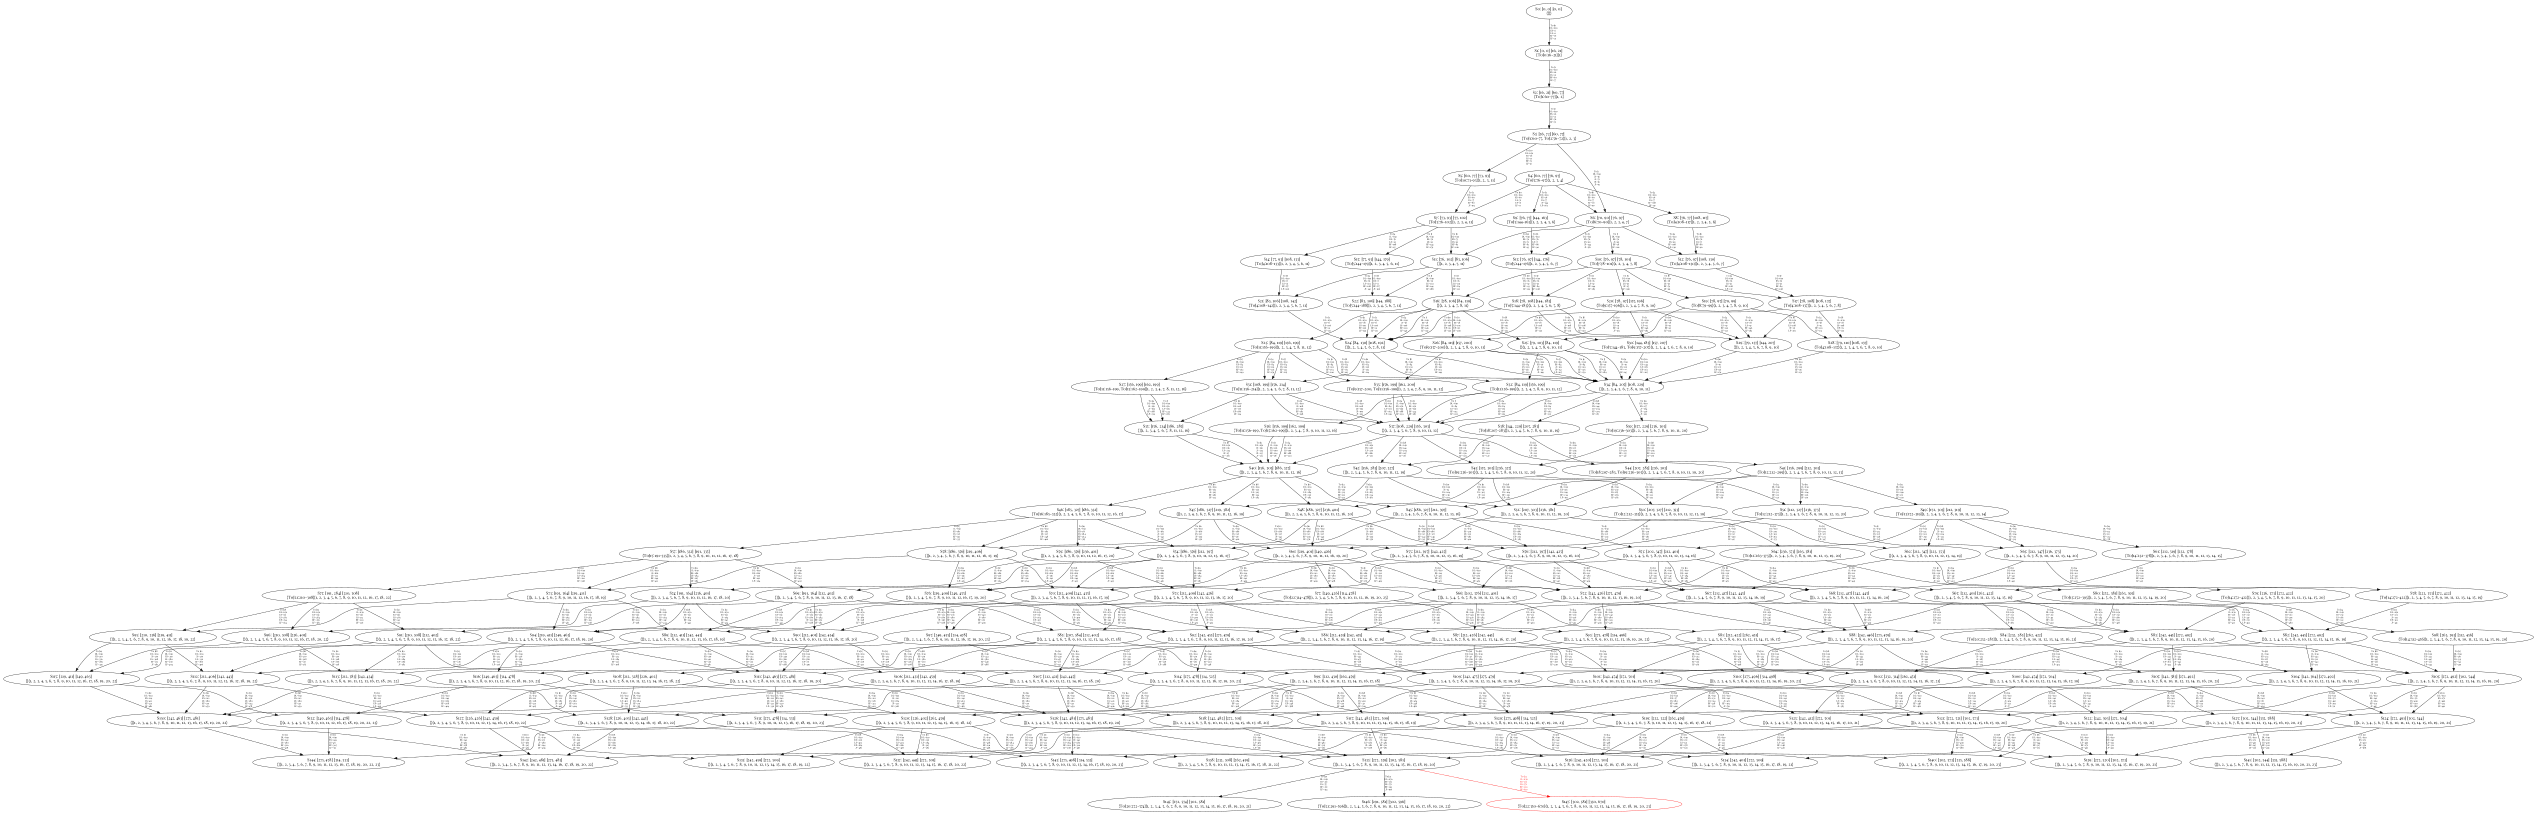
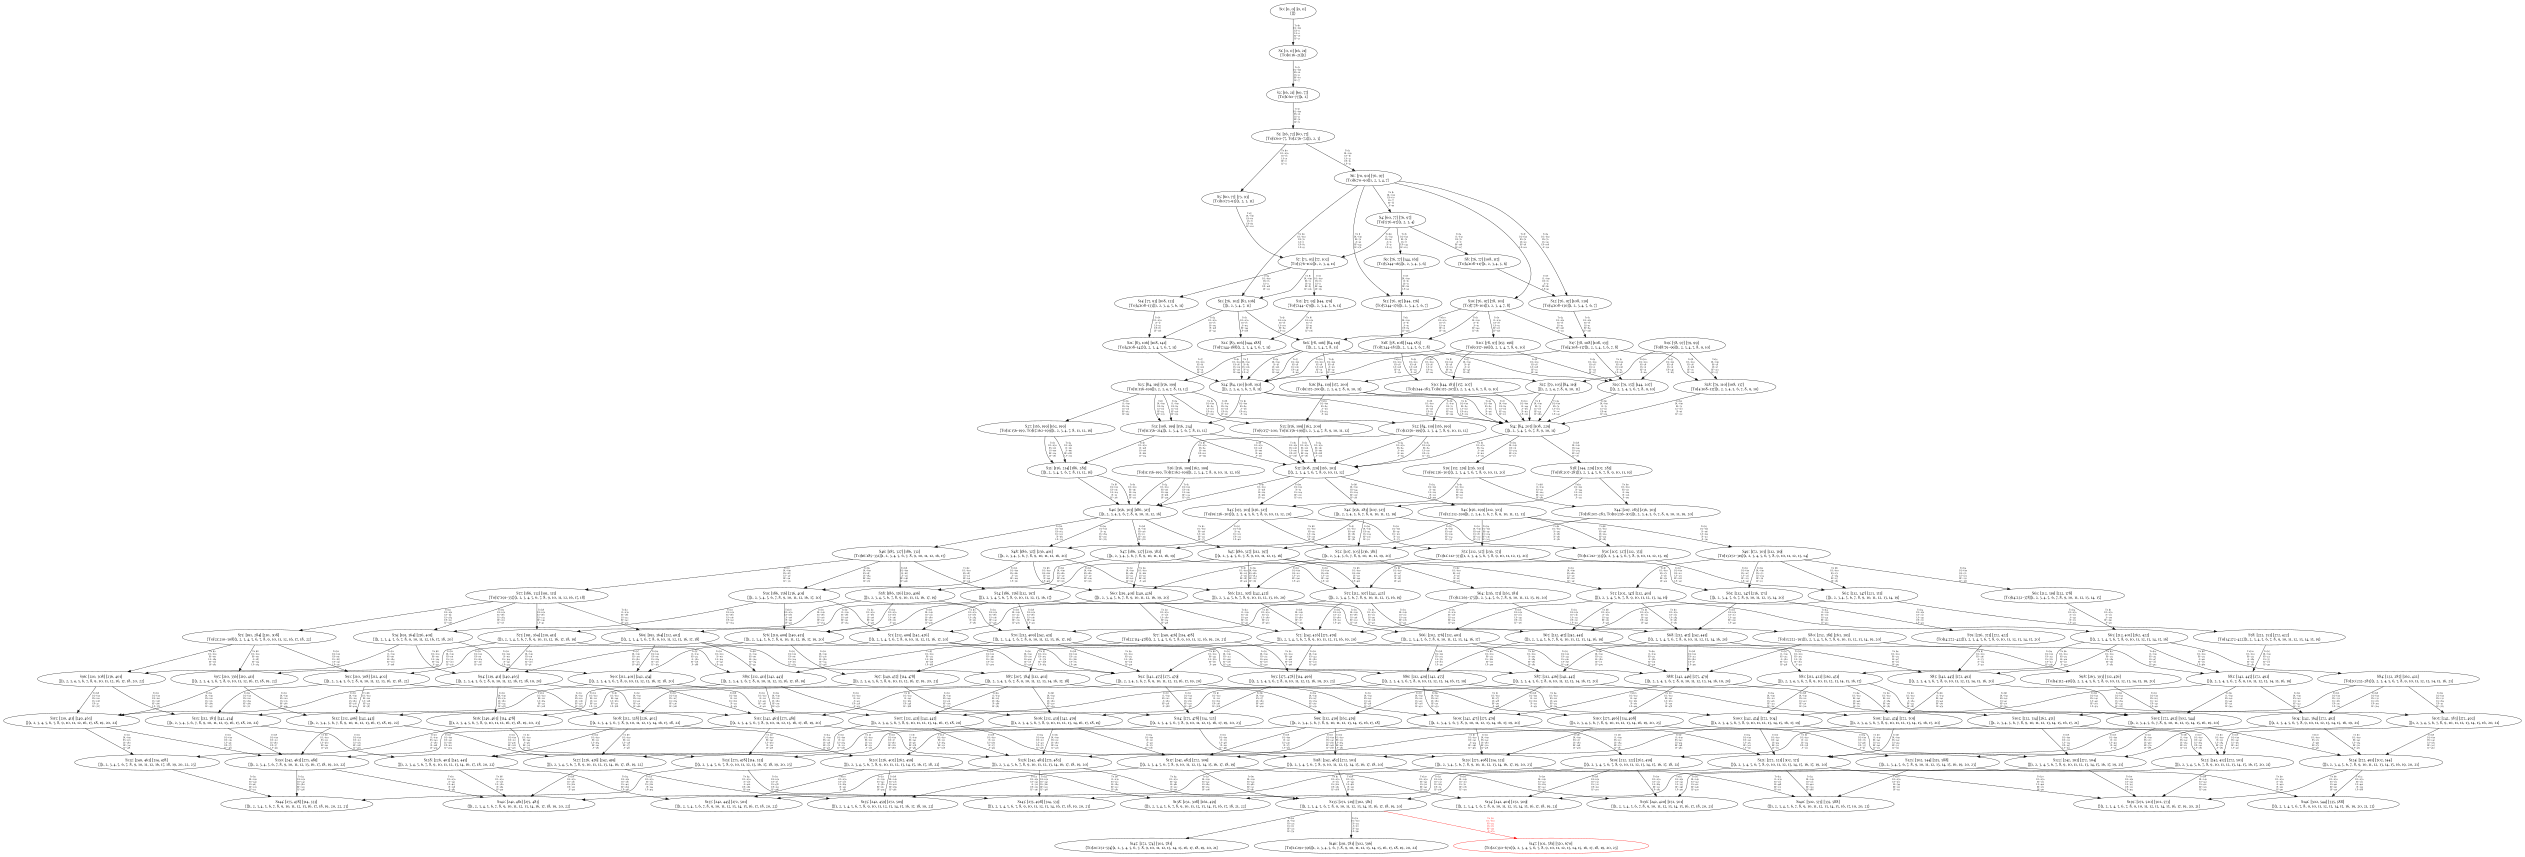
edge "S4: [60, 77] [76, 97] {T0J3:76-97}{1, 2, 3, 4}" -> "S6: [70, 90] [76, 97] {T0J6:70-90}{1, 2, 3, 4, 7}": reversed
edge "S10: [76, 97] [78, 101] {T0J7:78-101}{1, 2, 3, 4, 7, 8}" -> "S19: [78, 97] [79, 99] {T0J8:79-99}{1, 2, 3, 4, 7, 8, 9, 10}": removed, label "T0 J8 DL=650 ES=78 LS=97 EF=79 LF=99"
